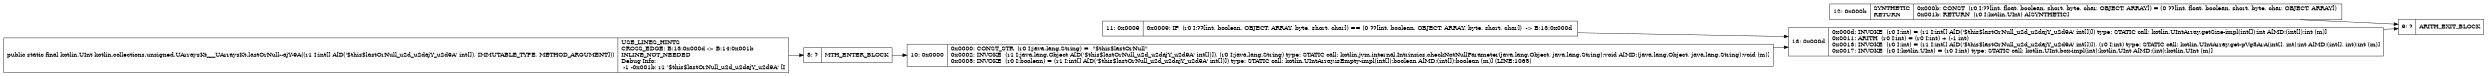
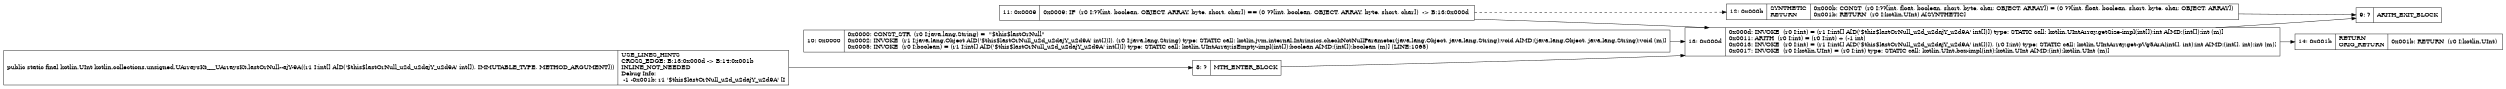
edge "11: 0x0009" -> "12: 0x000b": added
node "14: 0x001b": added
edge "8: ?" -> "10: 0x0000": now "8: ?" -> "13: 0x000d"
